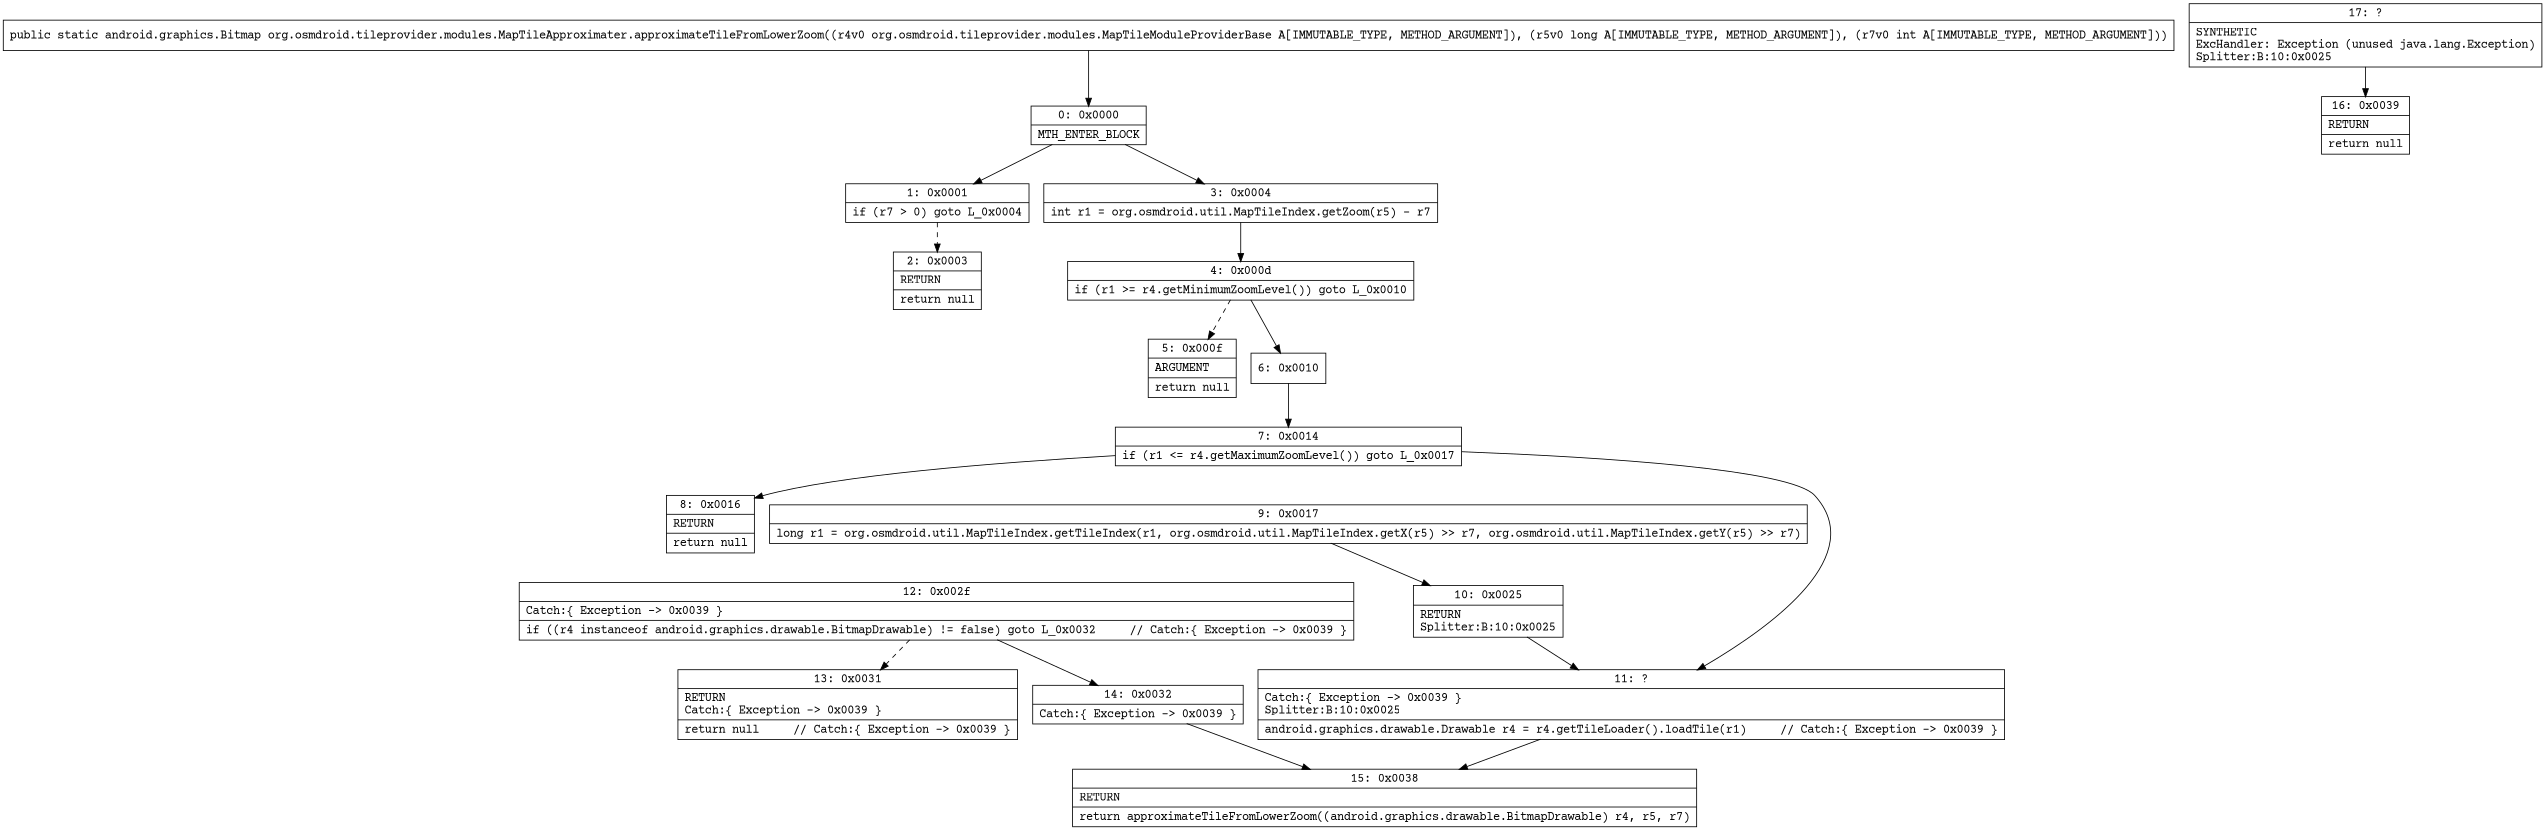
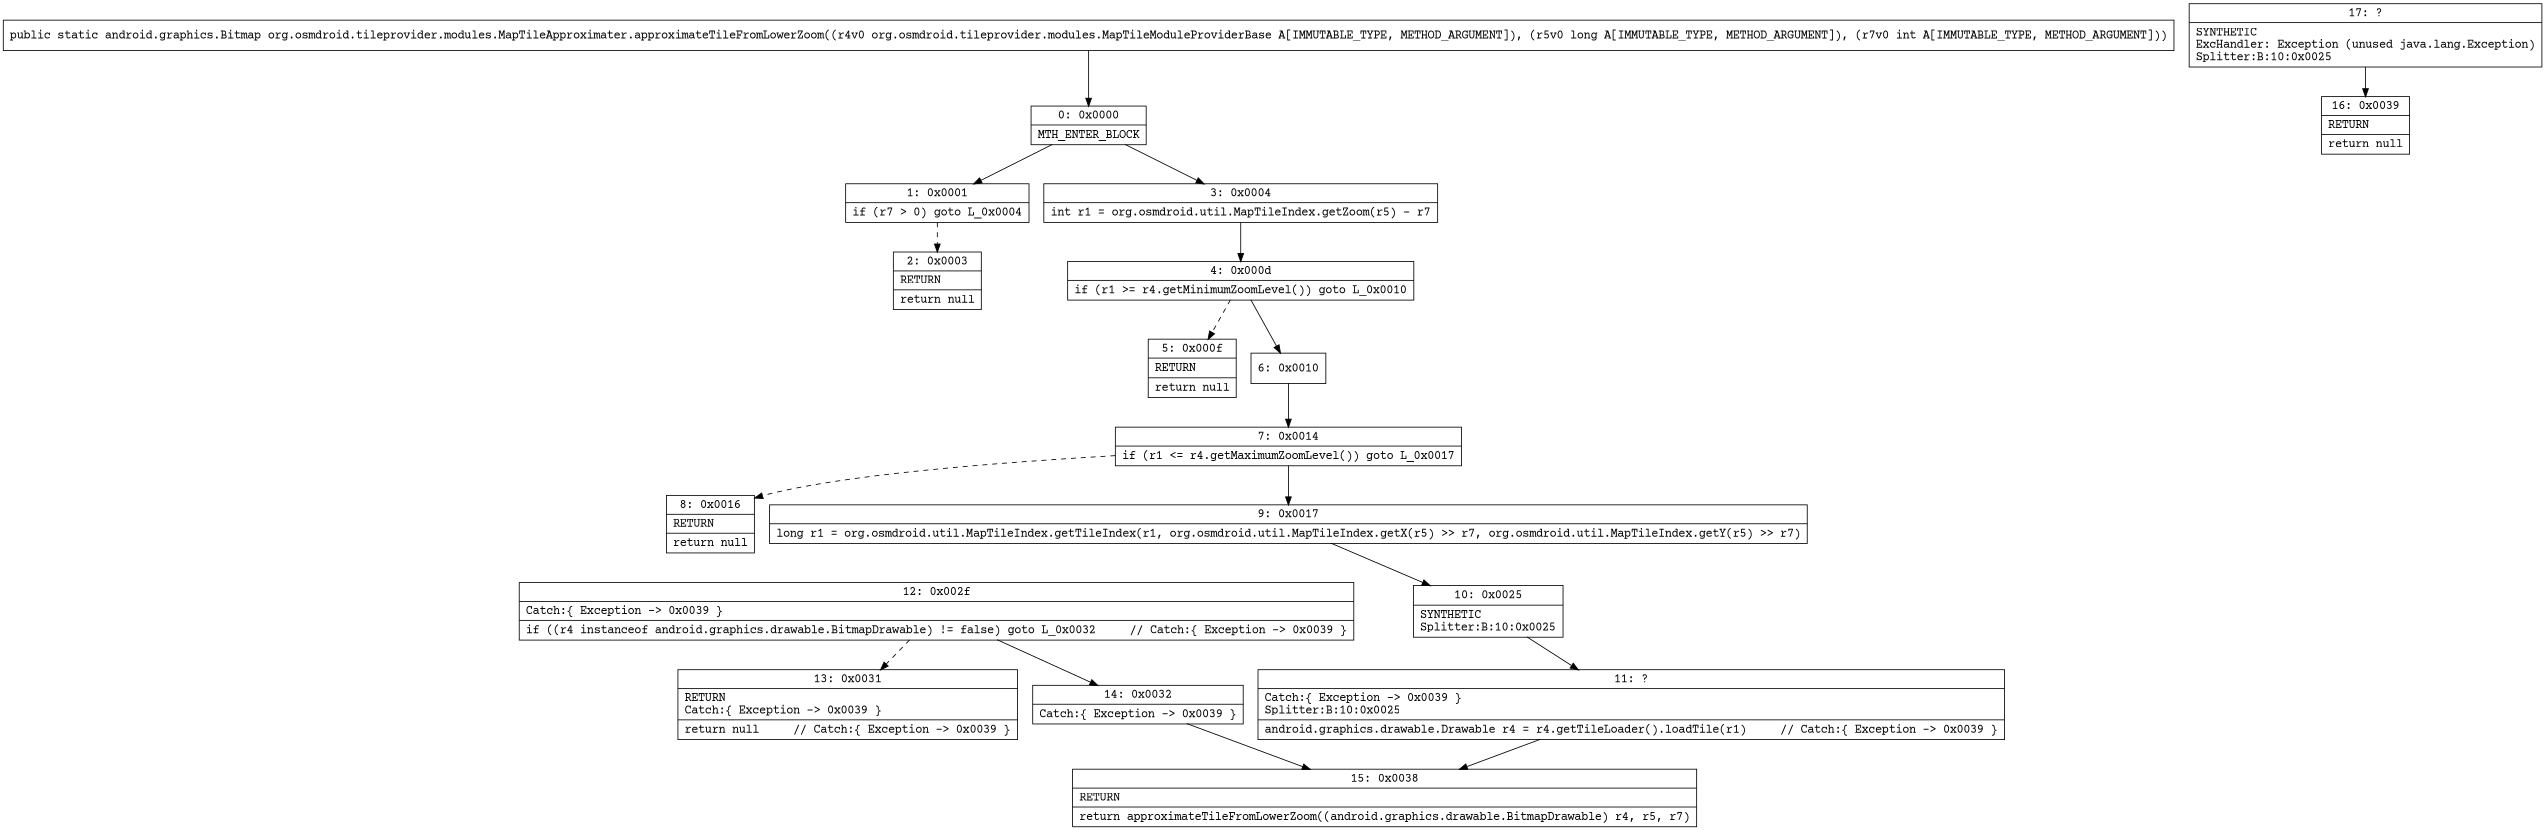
node "5: 0x000f": text "ARGUMENT" -> "RETURN"
edge "7: 0x0014" -> "8: 0x0016": style solid -> dashed
edge "7: 0x0014" -> "11: ?": now "7: 0x0014" -> "9: 0x0017"
node "10: 0x0025": text "RETURN" -> "SYNTHETIC"
